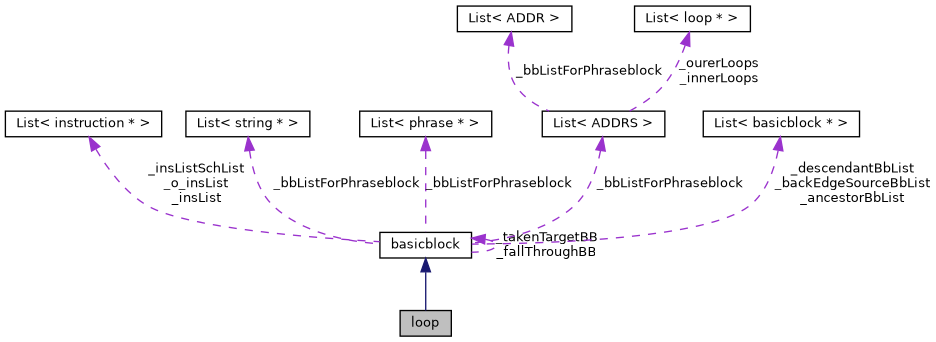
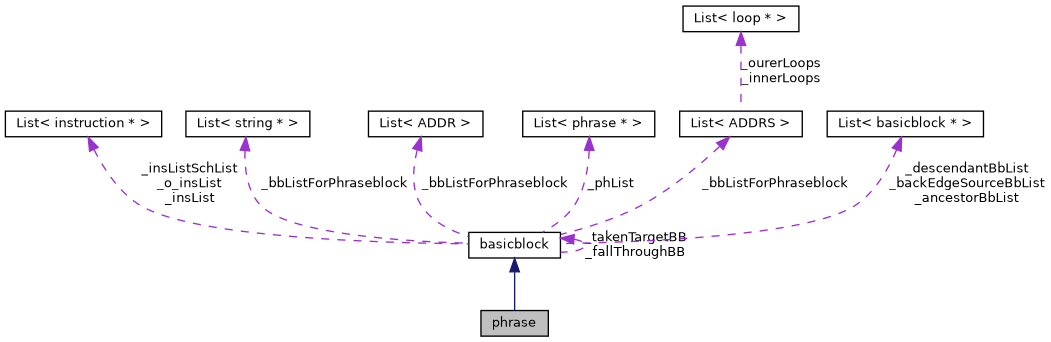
edge "List< ADDRS >" -> "List< ADDR >": now "basicblock" -> "List< ADDR >"
edge "basicblock" -> "List< phrase * >": label "_bbListForPhraseblock" -> "_phList"
node "loop": label "loop" -> "phrase"
